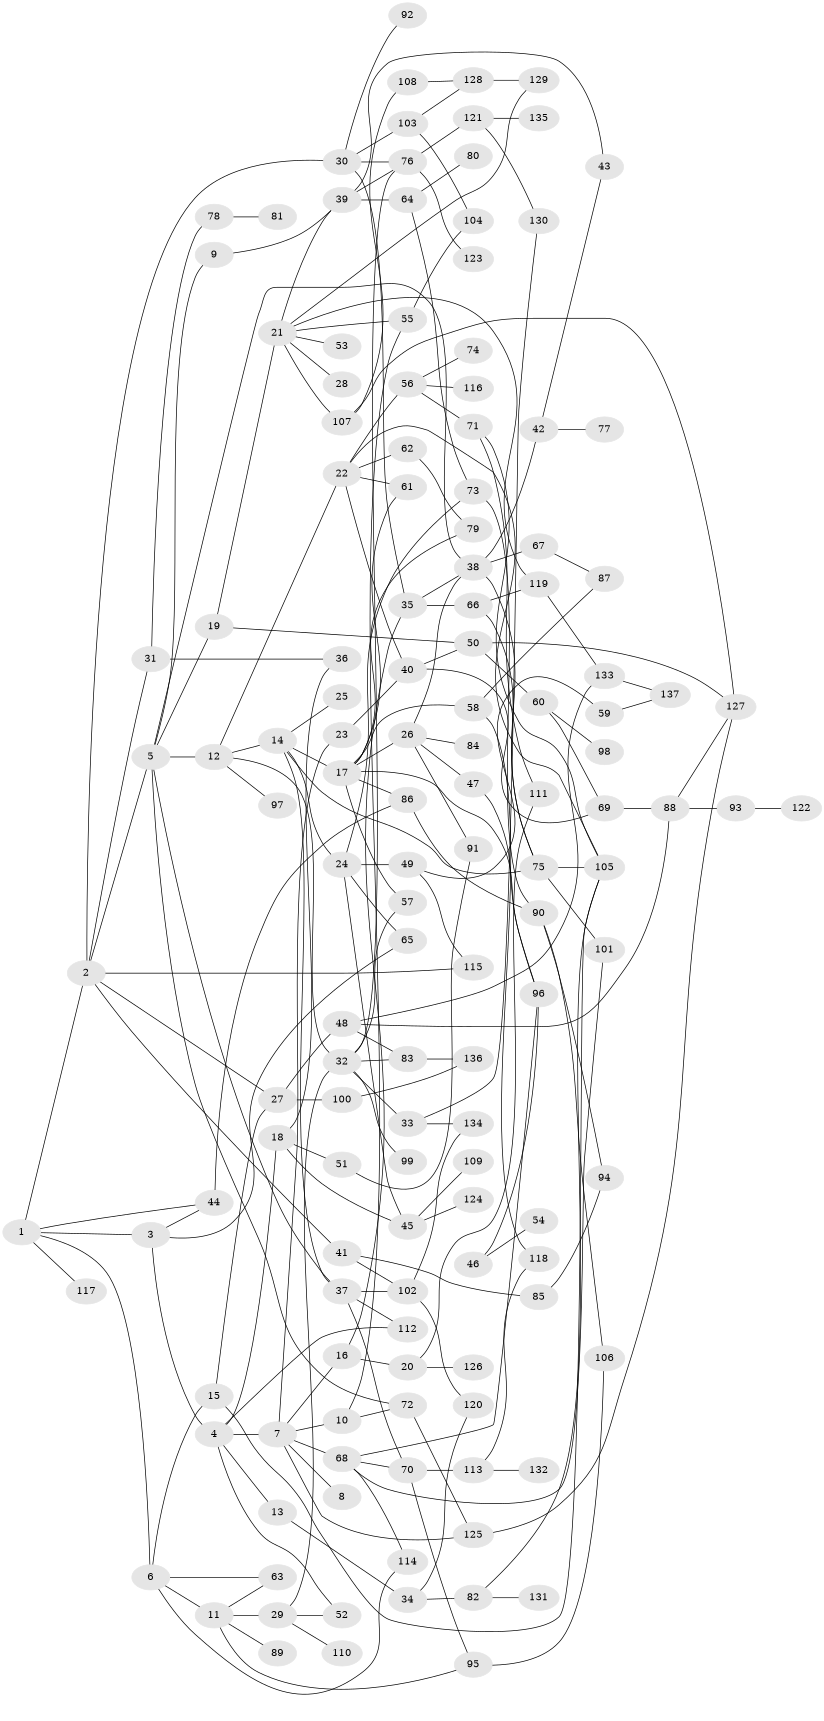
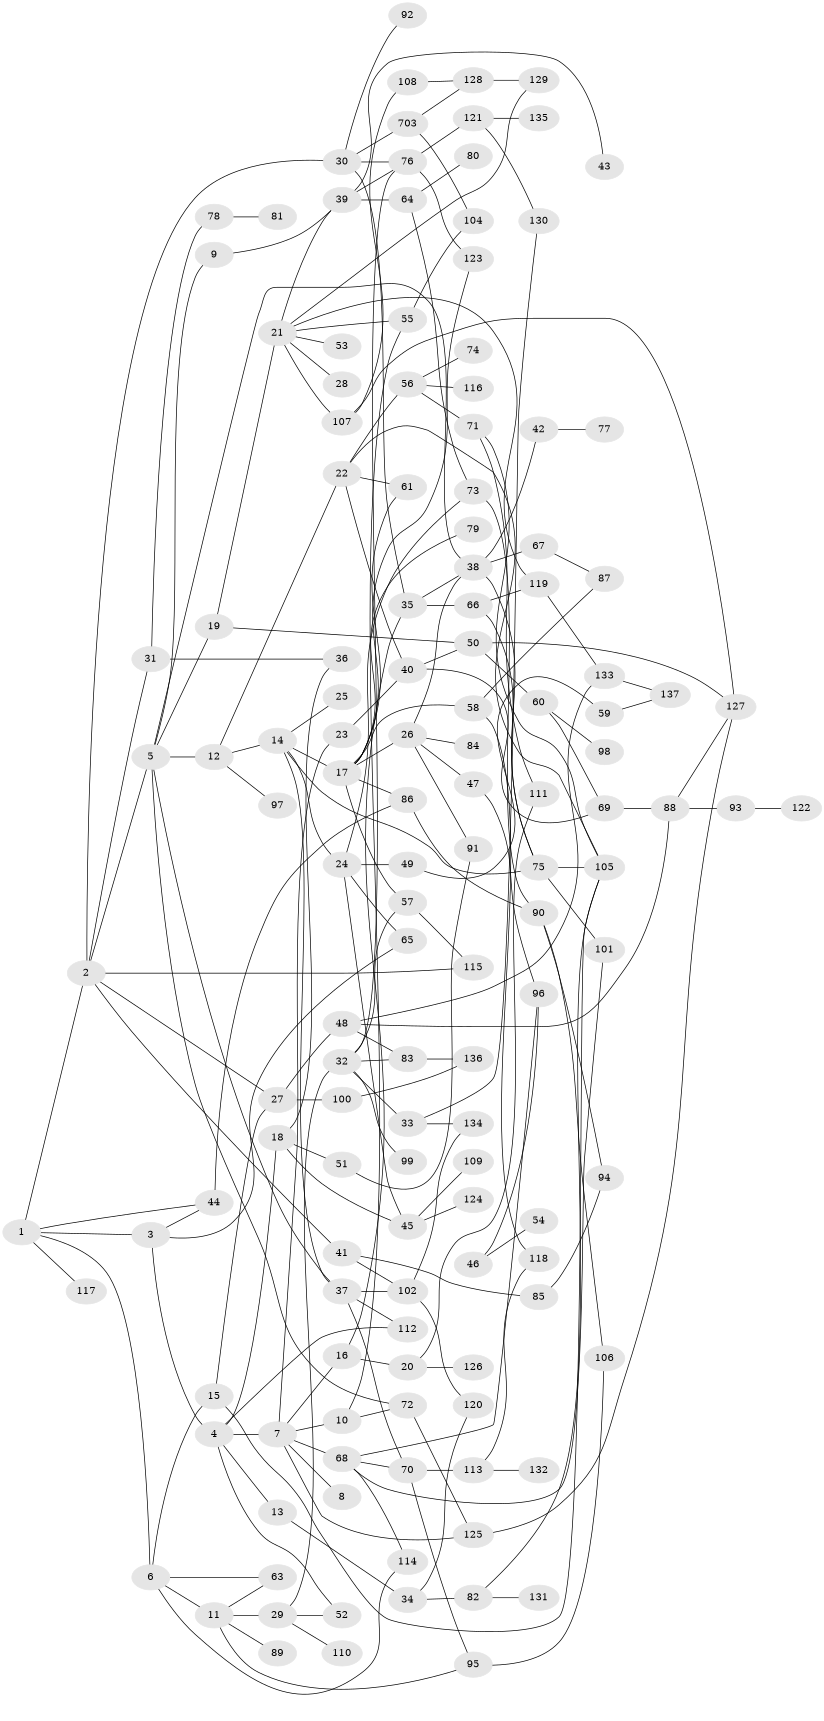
node "103": label "103" -> "703"
edge "43" -- "42": removed
node "62": removed
edge "17" -- "96": now "17" -- "123"
edge "12" -- "32": removed
edge "49" -- "115": now "57" -- "115"
